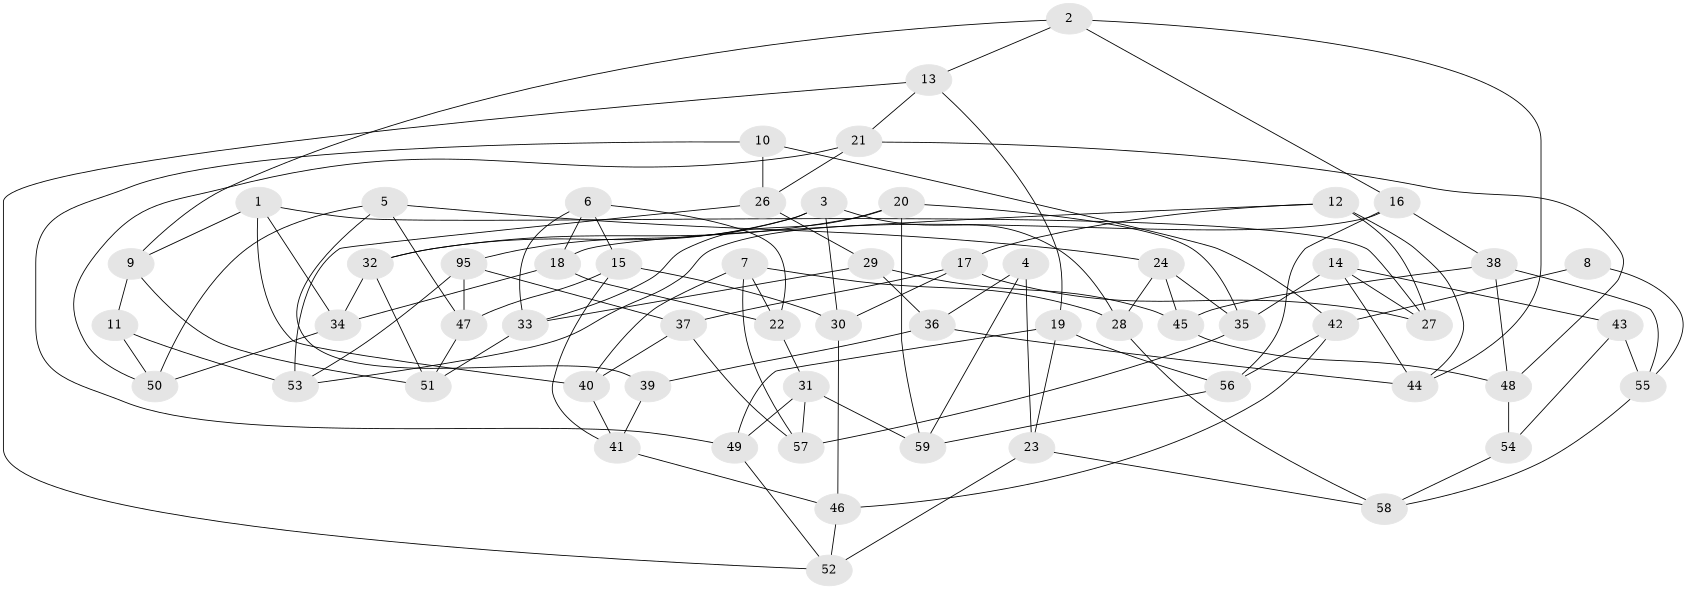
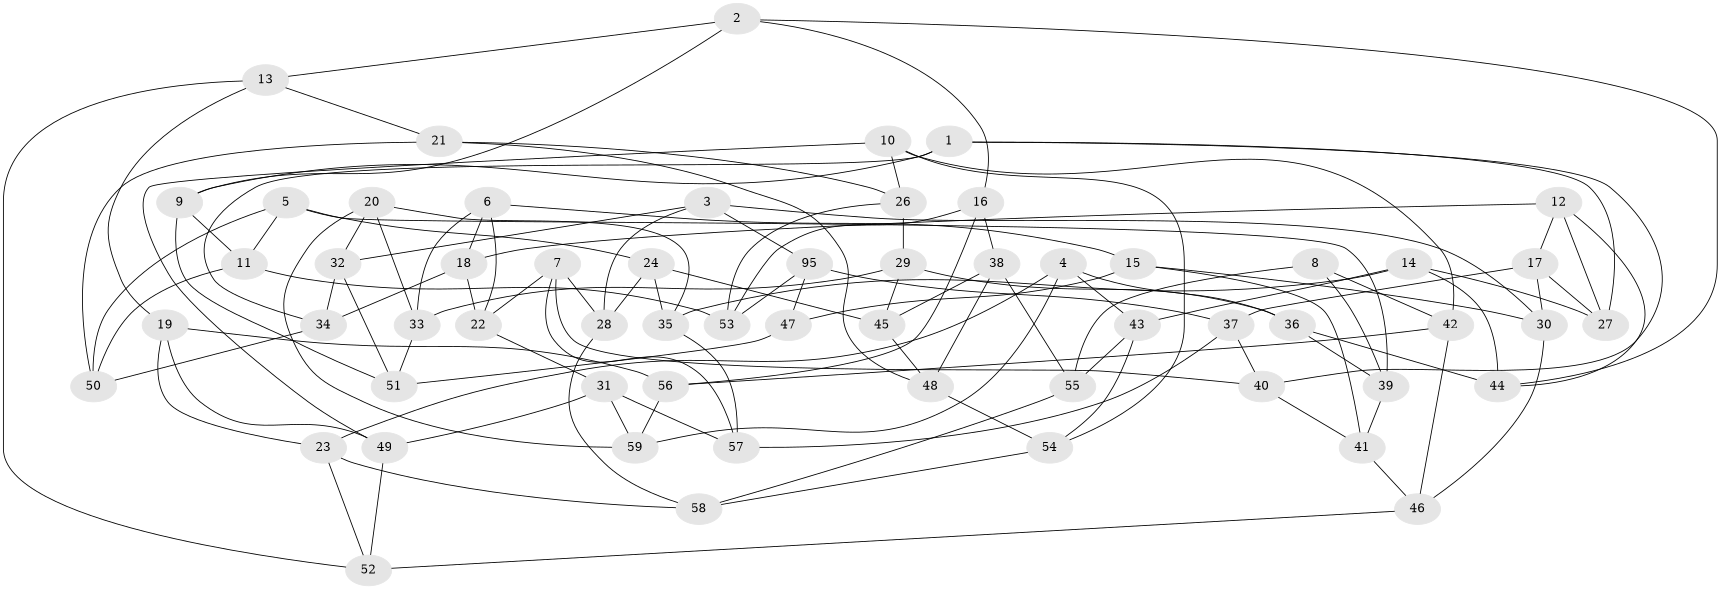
edge "10" -- "54": added
edge "5" -- "47": now "5" -- "11"
edge "4" -- "43": added
edge "8" -- "39": added
